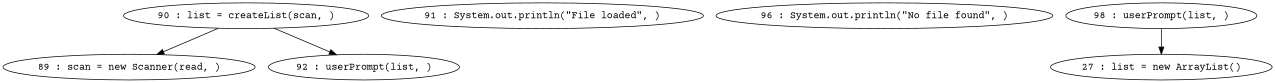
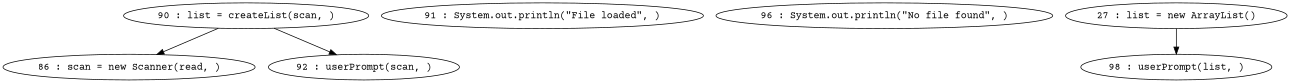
edge "98 : userPrompt(list, )" -> "27 : list = new ArrayList()": reversed
node "89 : scan = new Scanner(read, )": label "89 : scan = new Scanner(read, )" -> "86 : scan = new Scanner(read, )"
node "92 : userPrompt(list, )": label "92 : userPrompt(list, )" -> "92 : userPrompt(scan, )"
